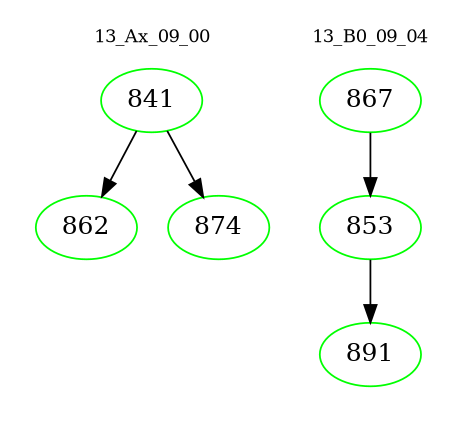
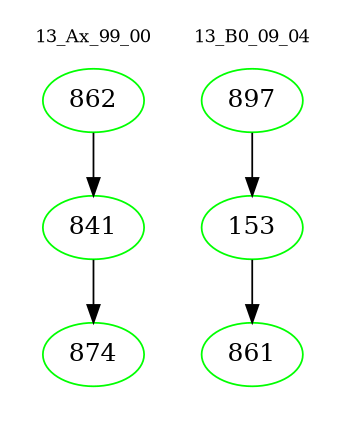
cluster "13_Ax_09_00": label "13_Ax_09_00" -> "13_Ax_99_00"
node "867": label "867" -> "897"
edge "841" -> "862": reversed
node "853": label "853" -> "153"
node "891": label "891" -> "861"
